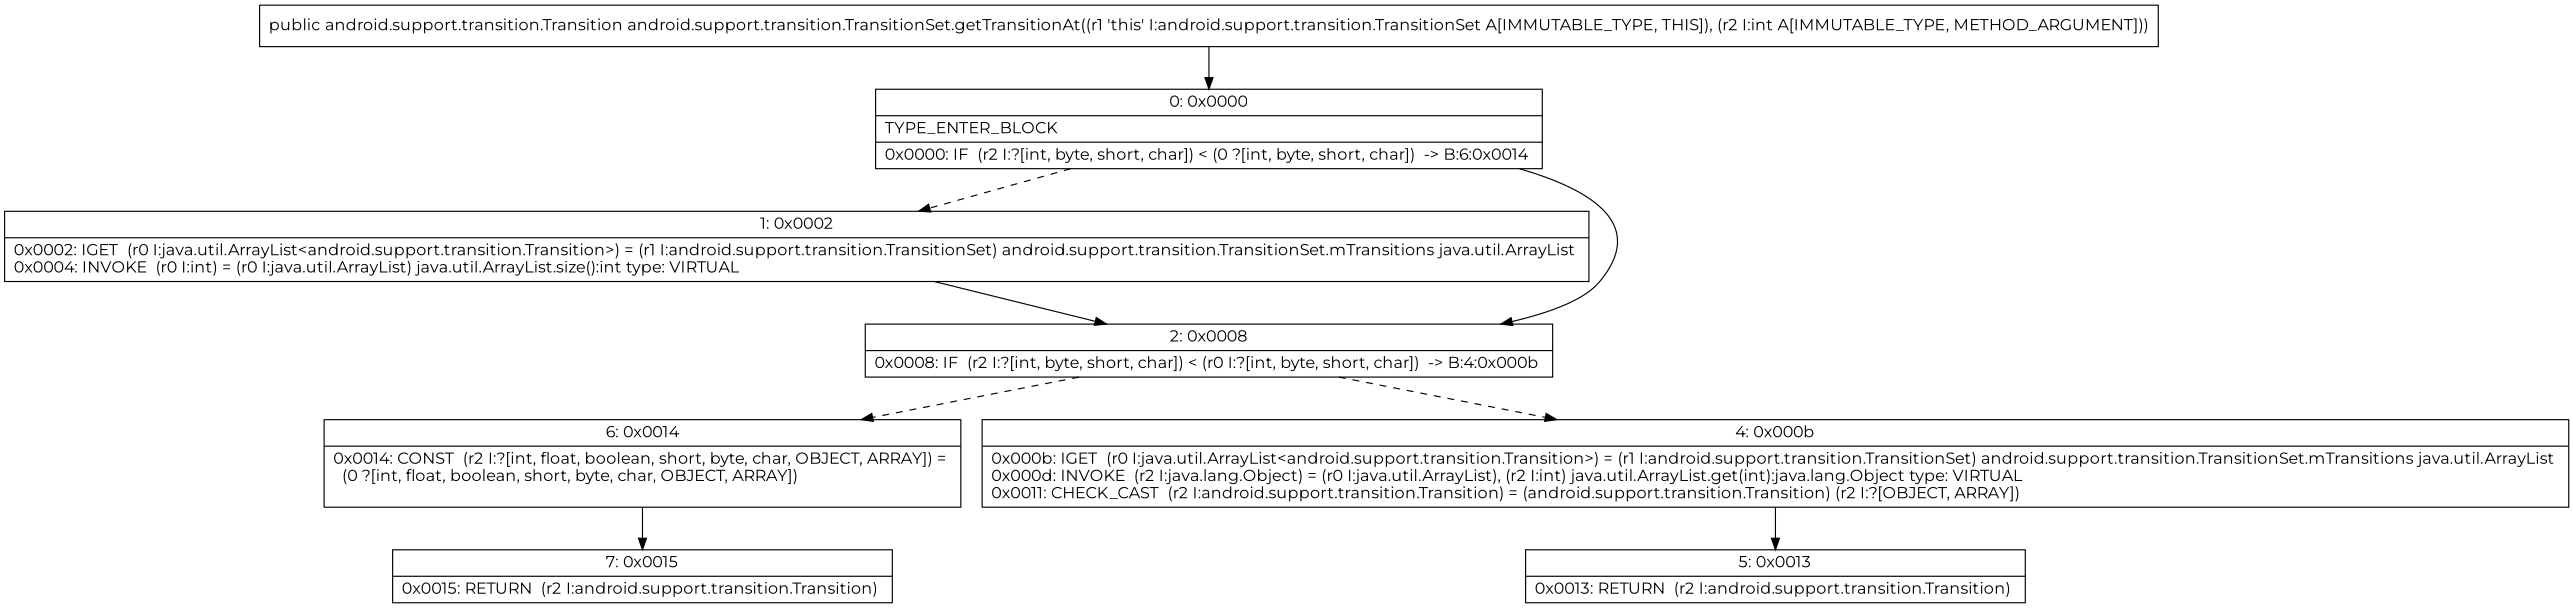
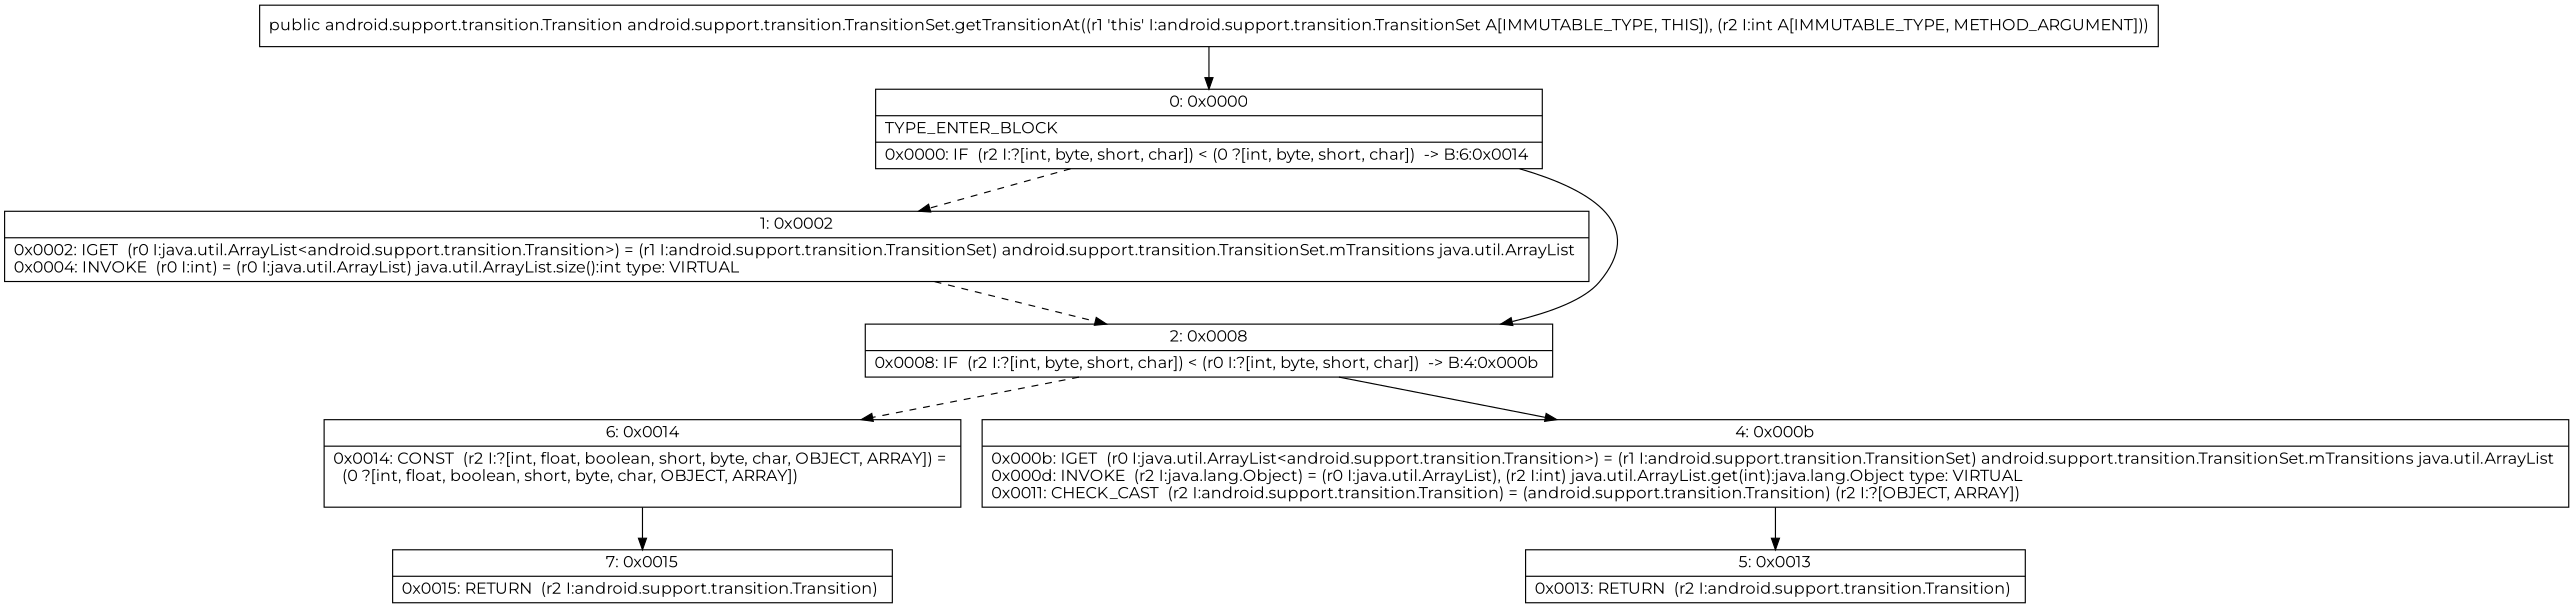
edge "1: 0x0002" -> "2: 0x0008": style solid -> dashed
edge "2: 0x0008" -> "4: 0x000b": style dashed -> solid
